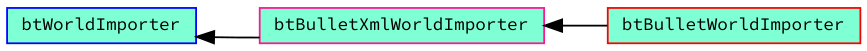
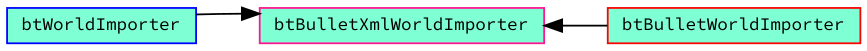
edge "btBulletXmlWorldImporter" -> "btWorldImporter": reversed
